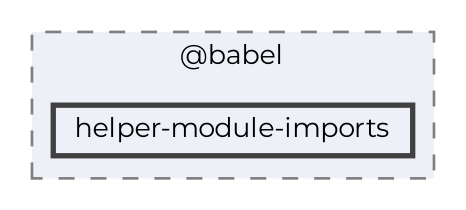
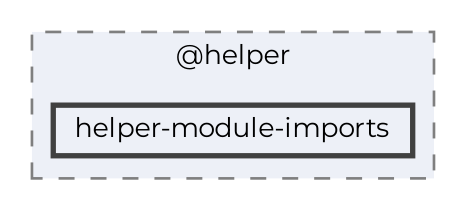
cluster "@babel": label "@babel" -> "@helper"
